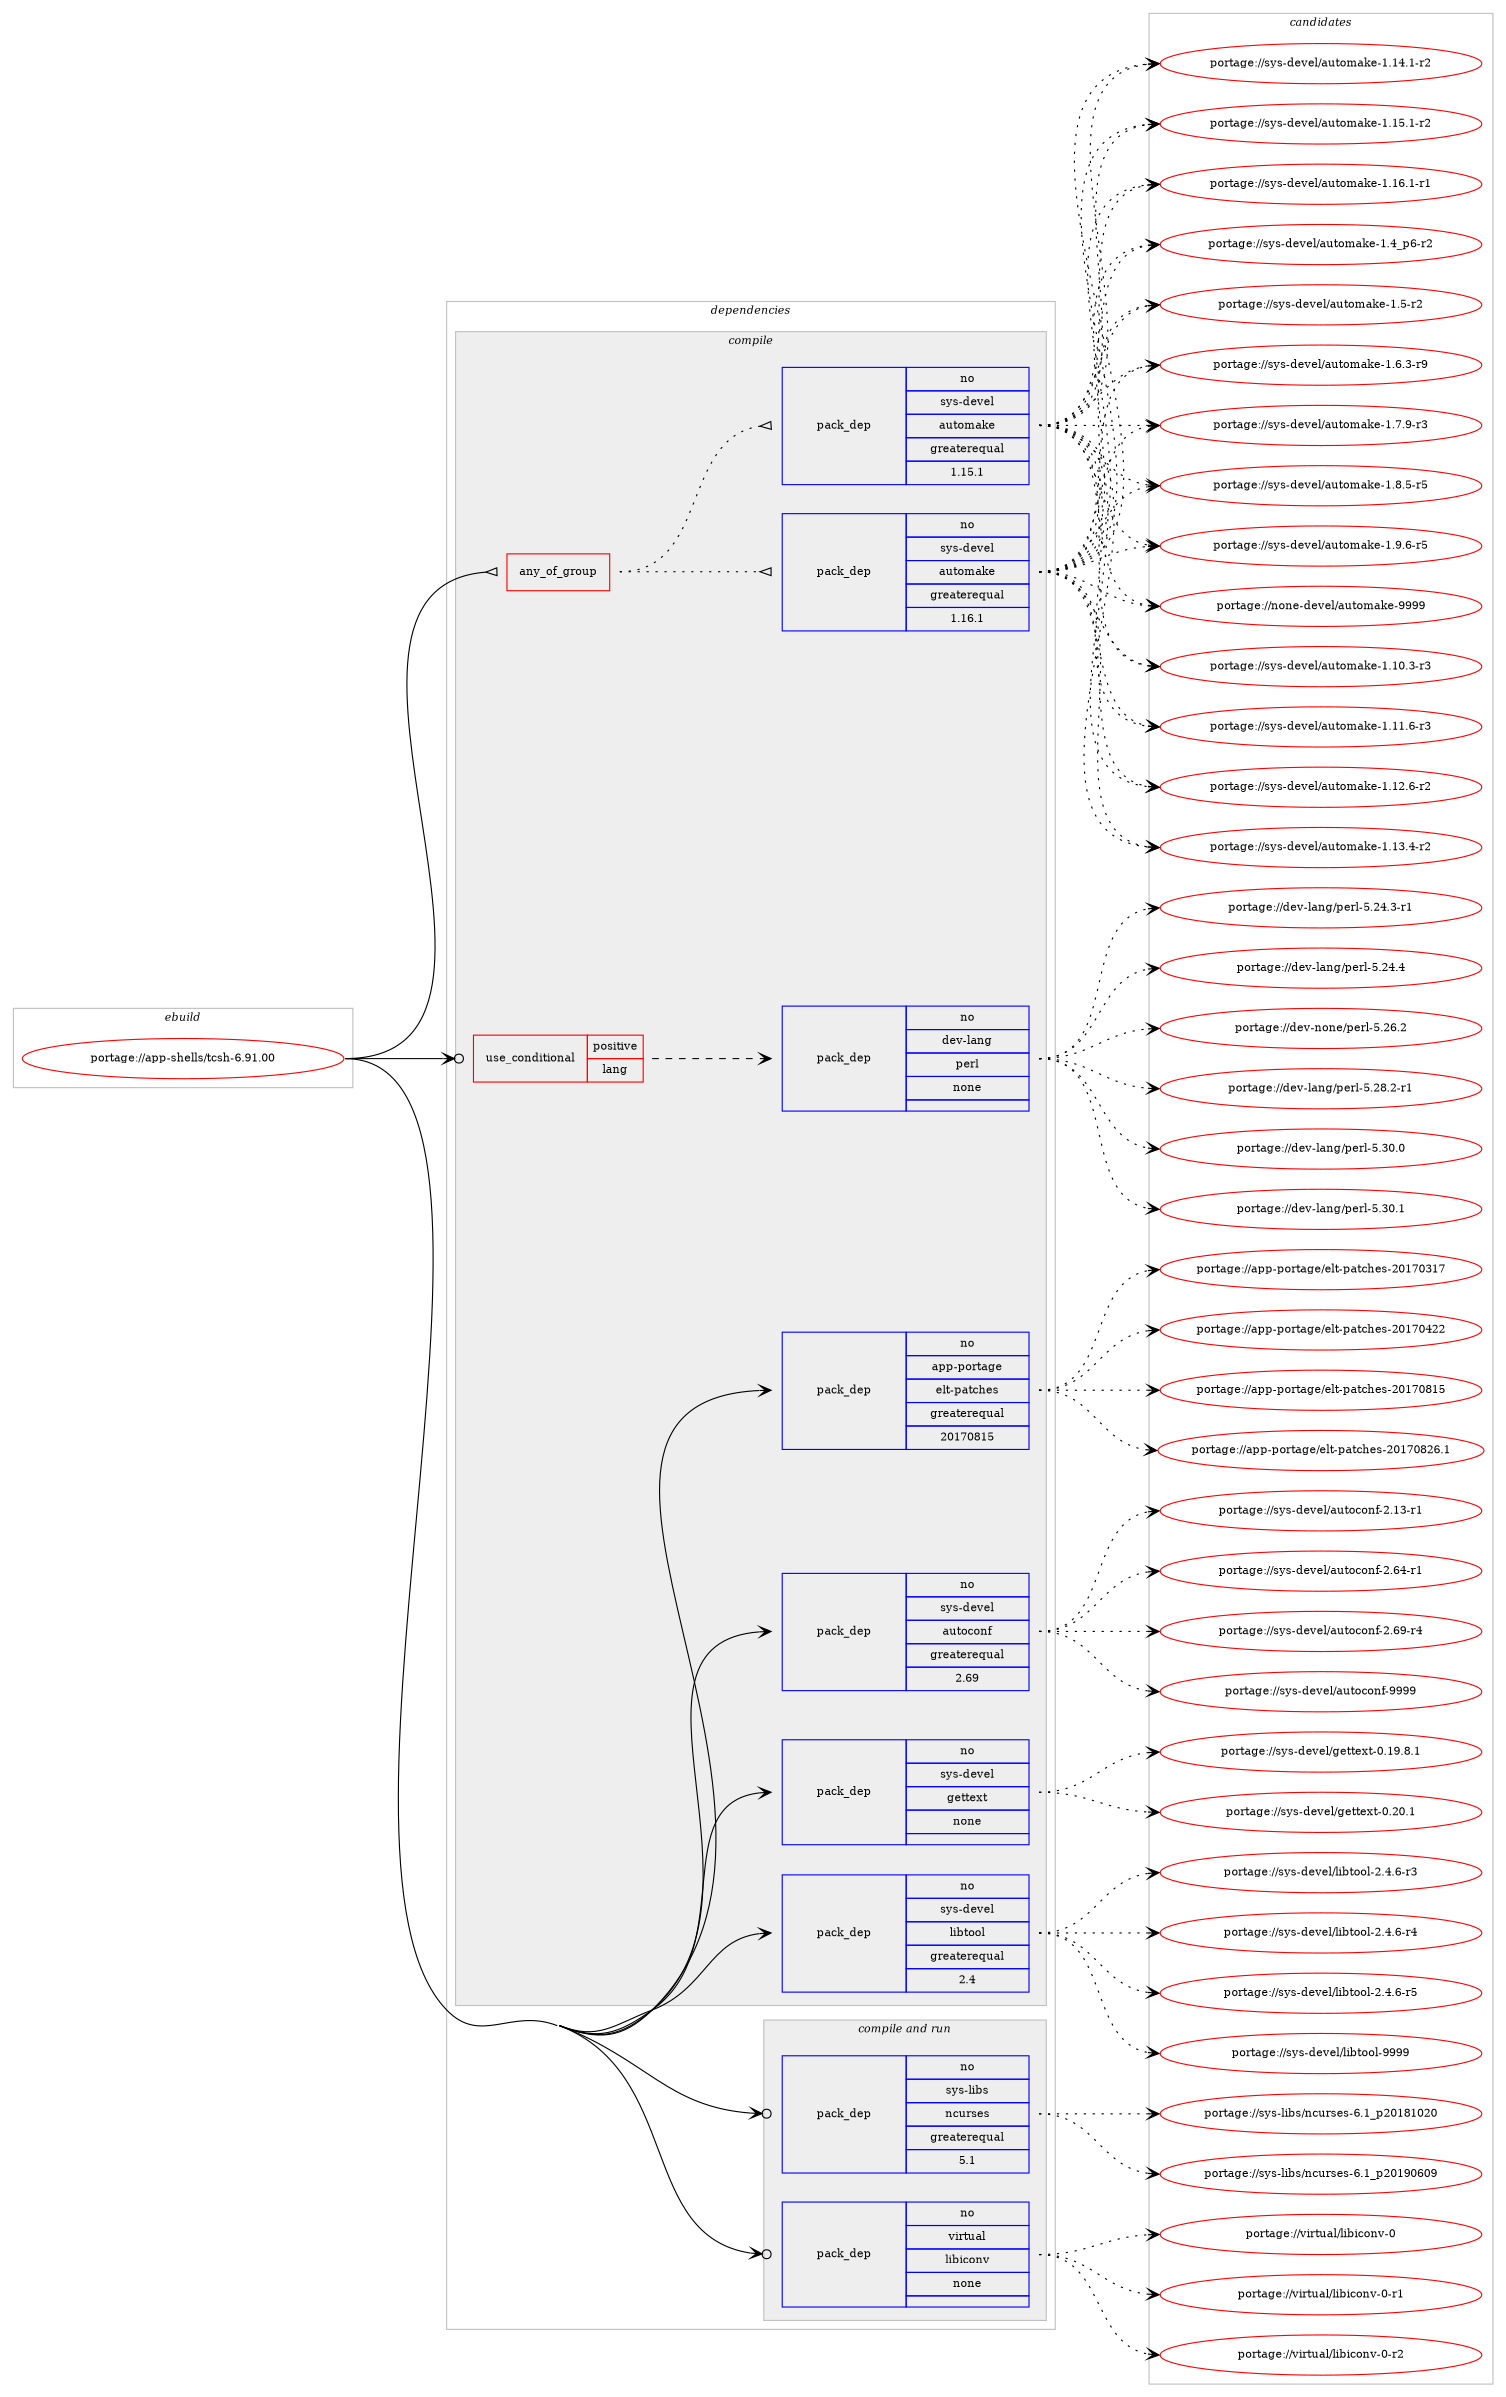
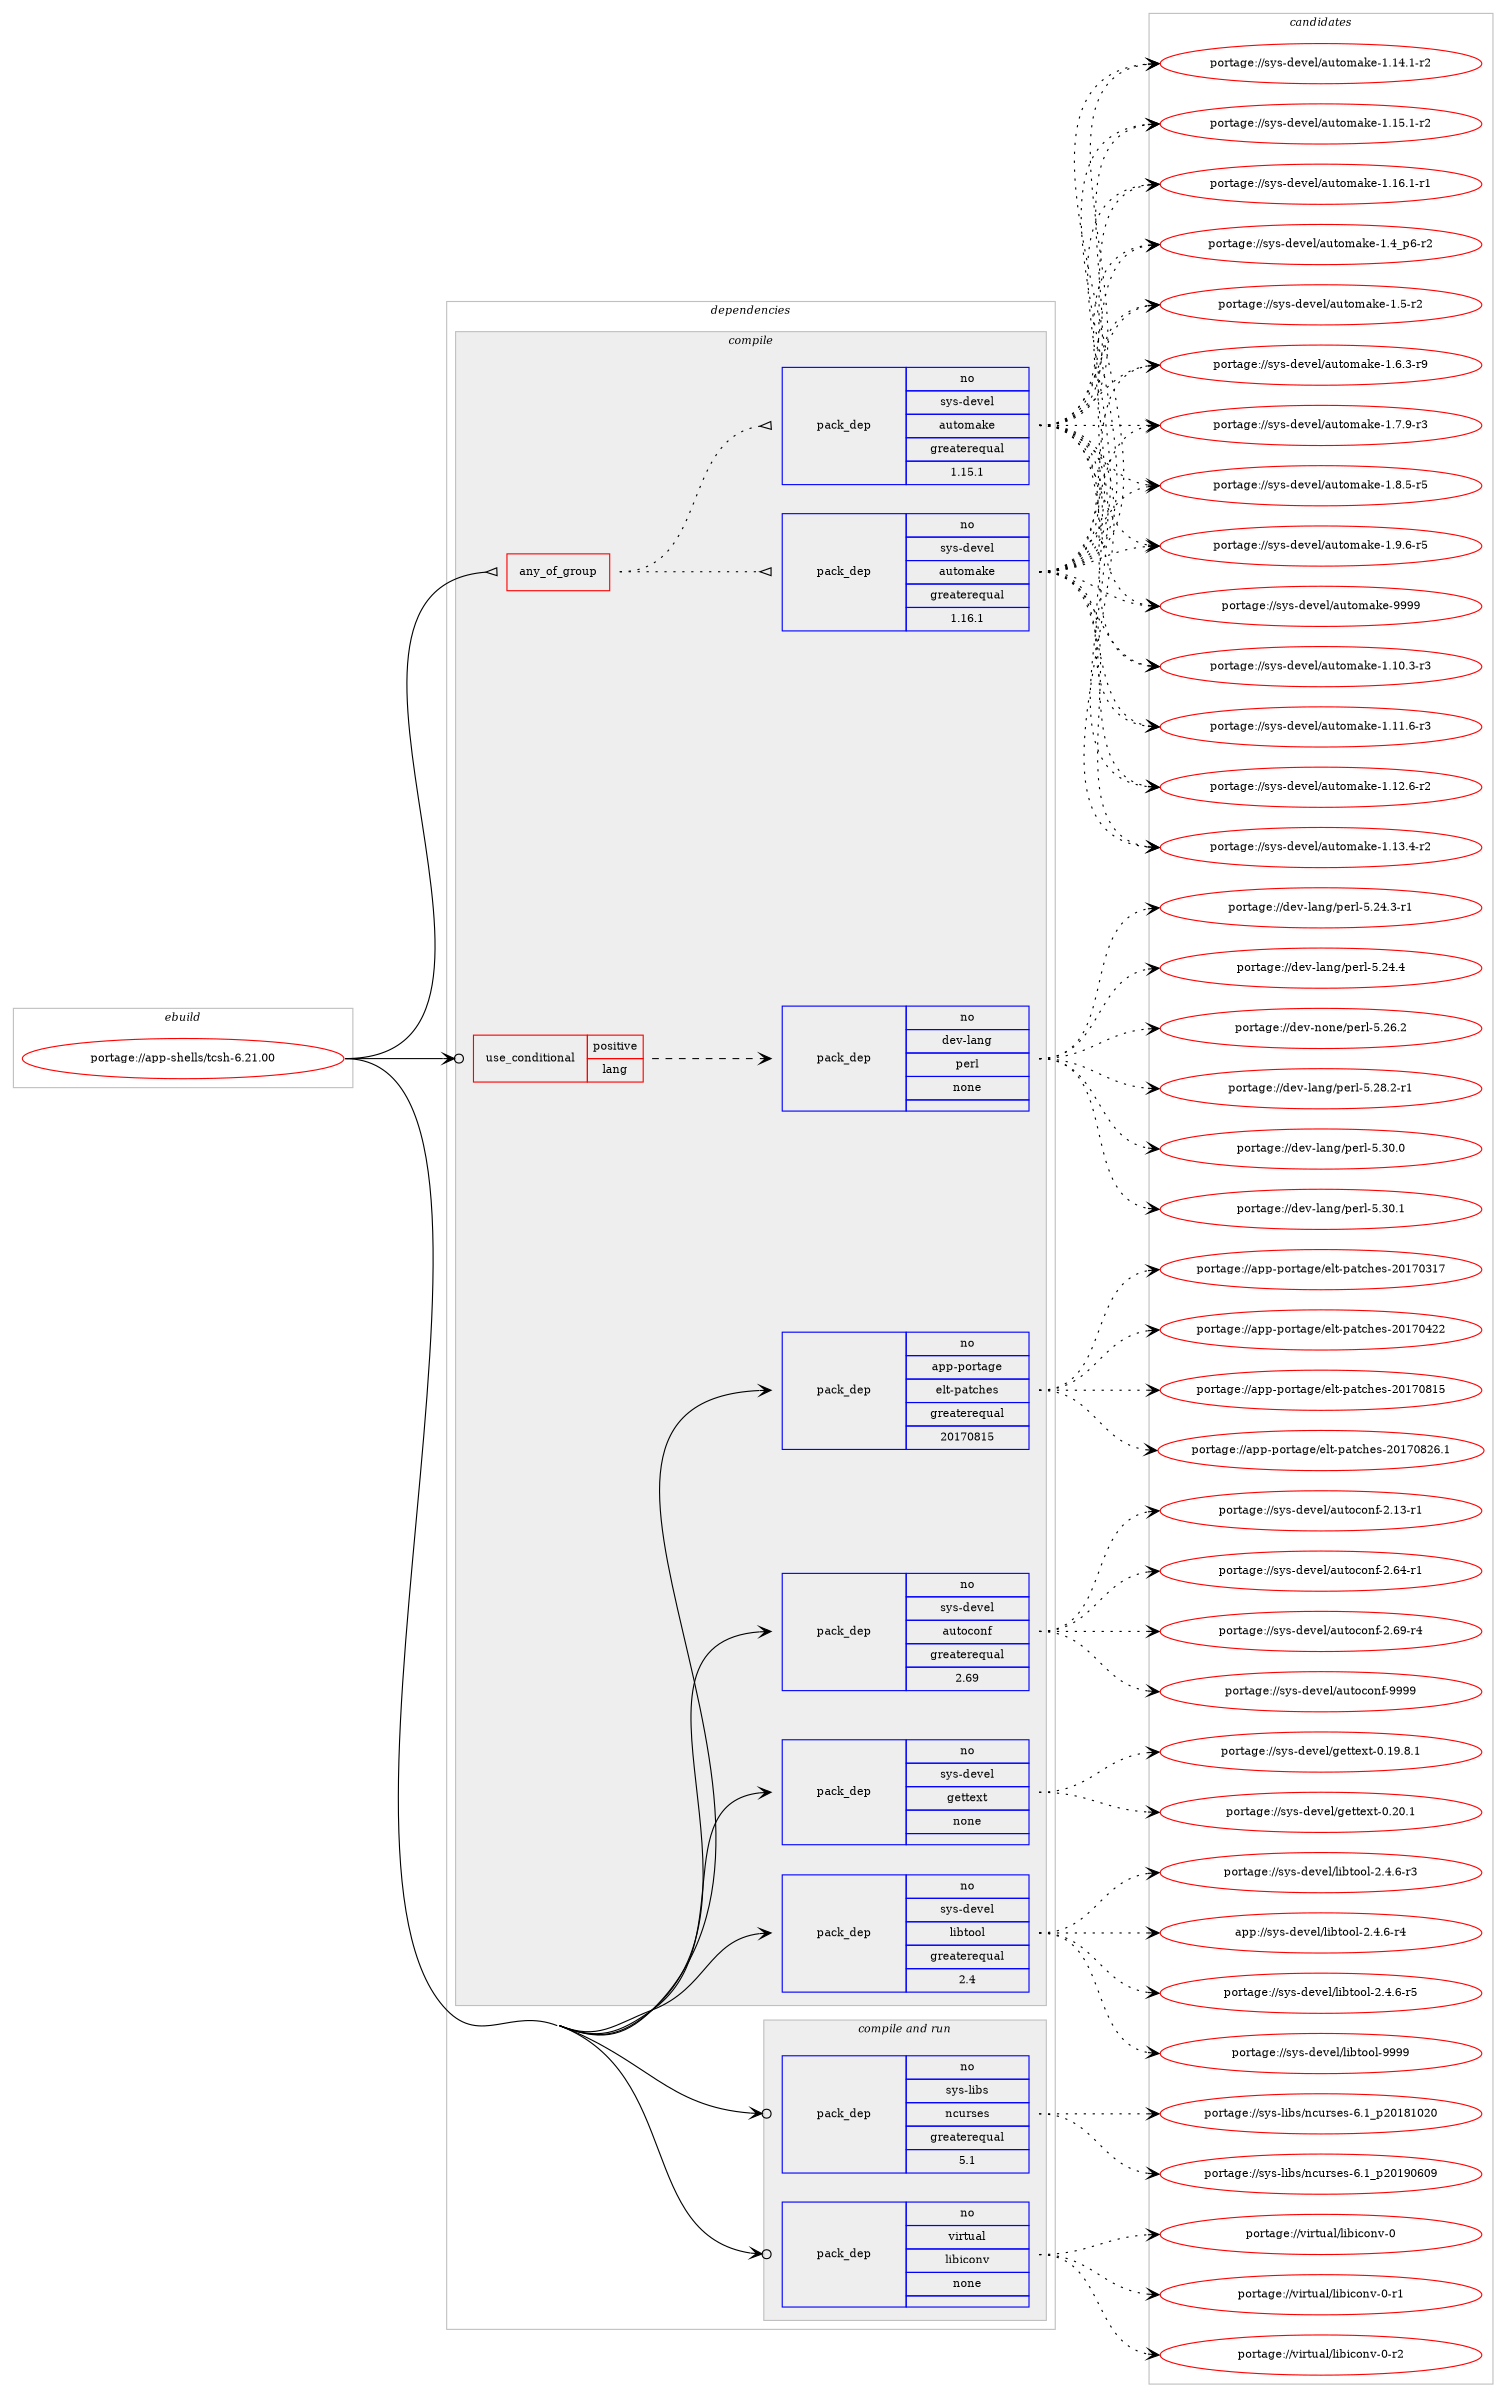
node "portage://none-devel/automake-9999": label "portage://none-devel/automake-9999" -> "portage://sys-devel/automake-9999"
node "portage://app-shells/tcsh-6.91.00": label "portage://app-shells/tcsh-6.91.00" -> "portage://app-shells/tcsh-6.21.00"
node "portage://sys-devel/libtool-2.4.6-r4": label "portage://sys-devel/libtool-2.4.6-r4" -> "app://sys-devel/libtool-2.4.6-r4"
